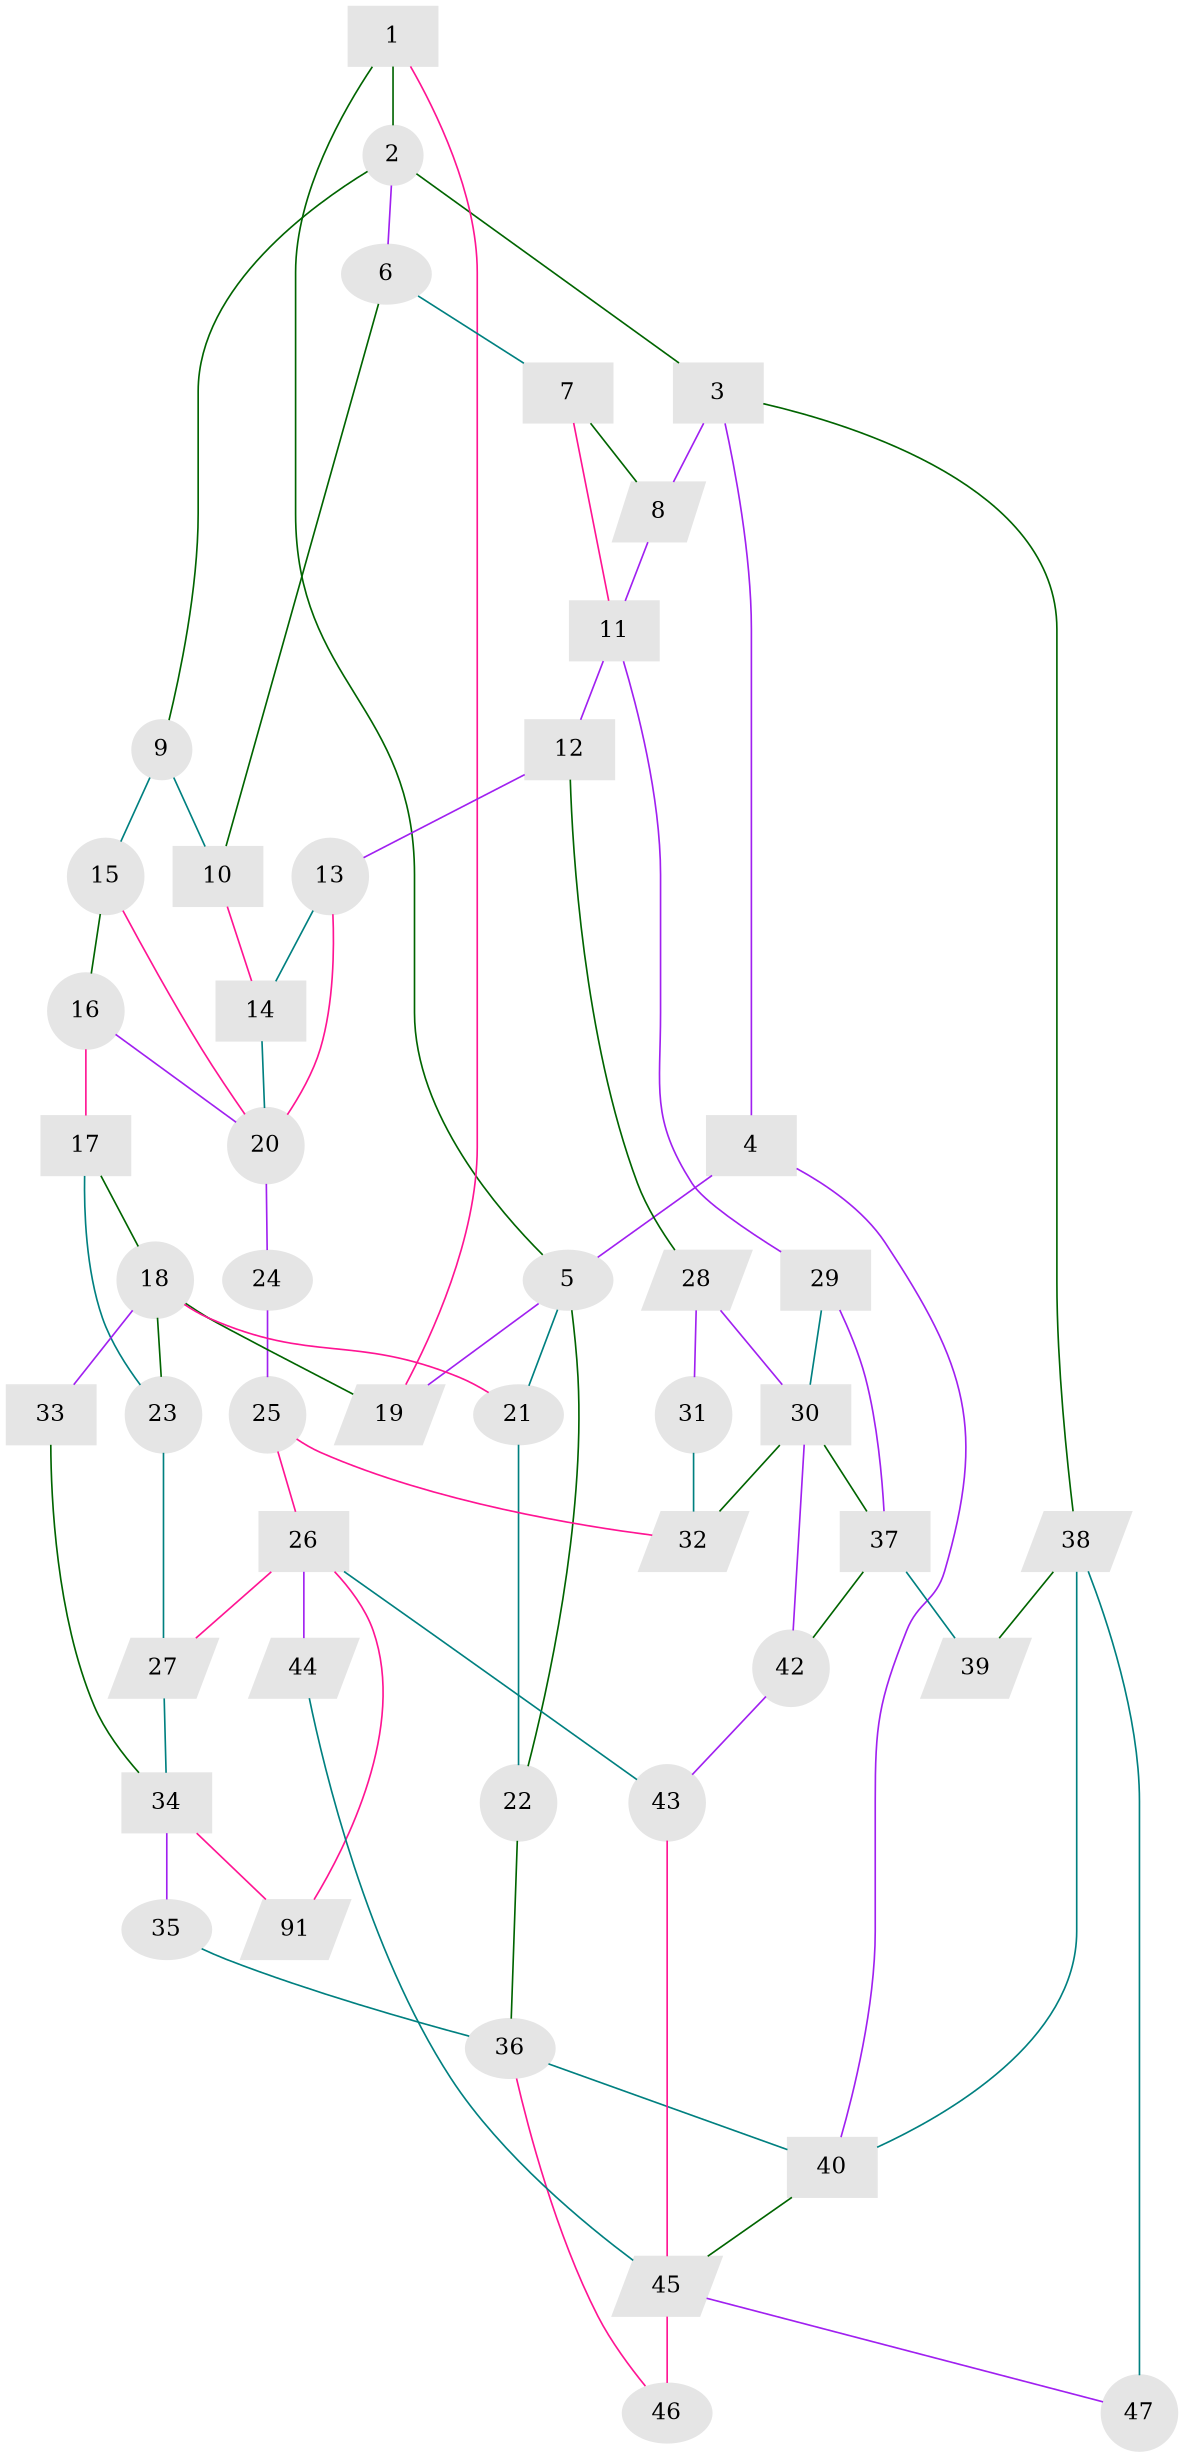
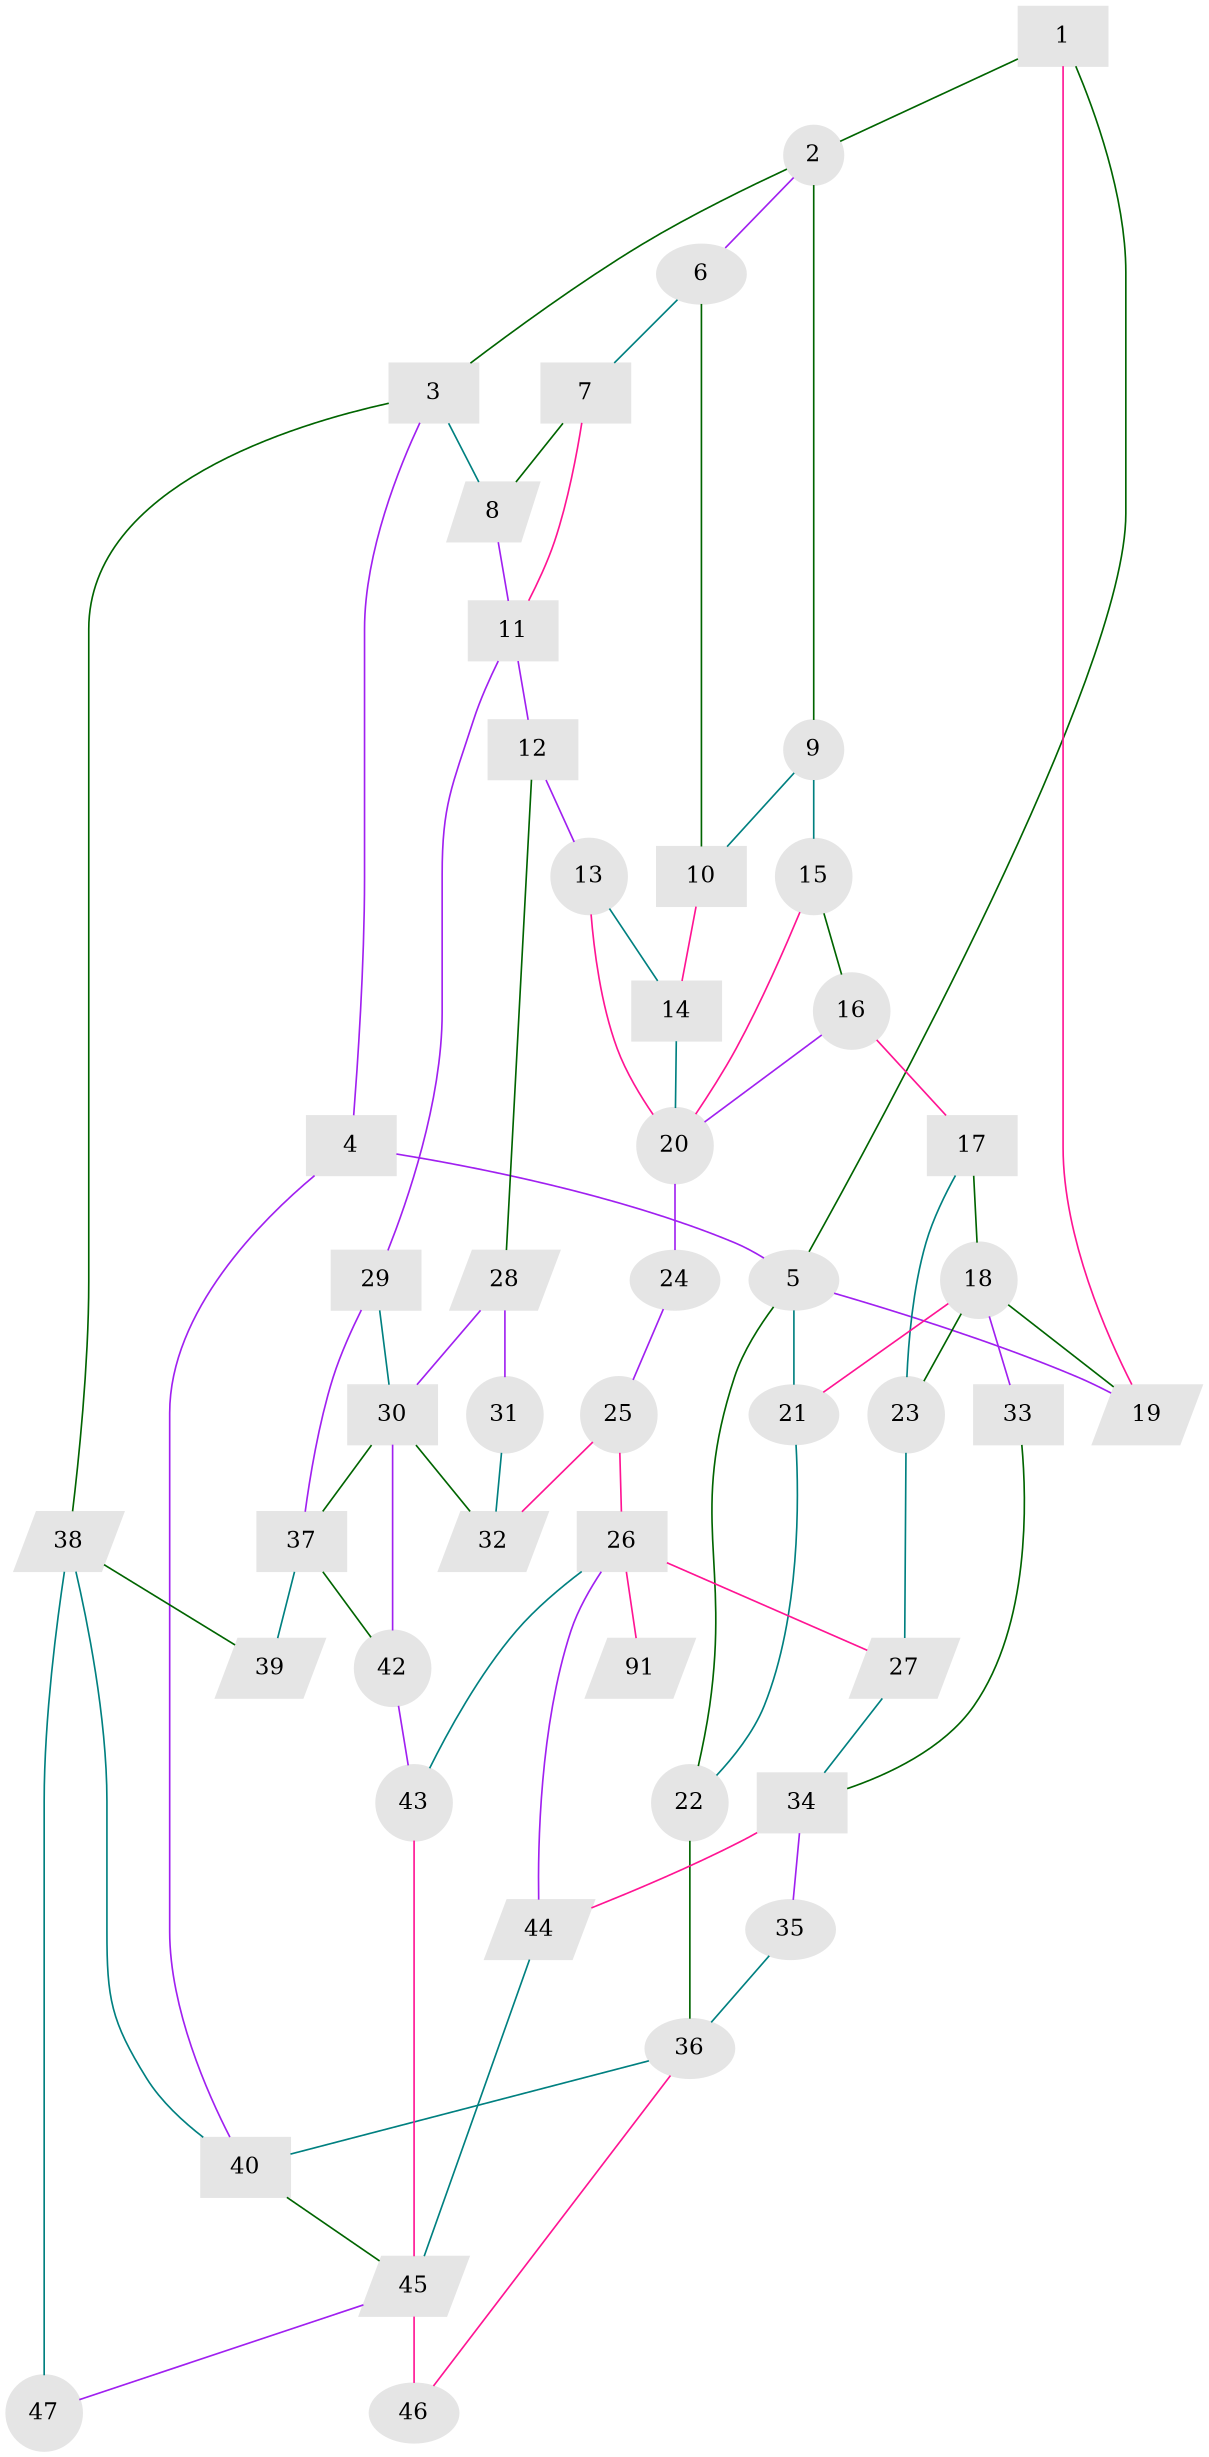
edge "3" -- "8": color purple -> teal
edge "34" -- "91": now "34" -- "44"
